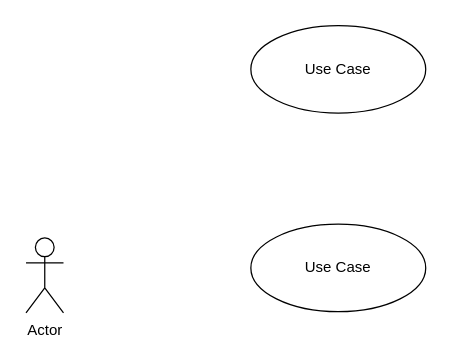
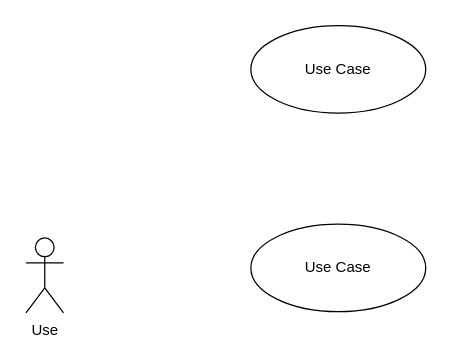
node "Actor": label "Actor" -> "Use"
